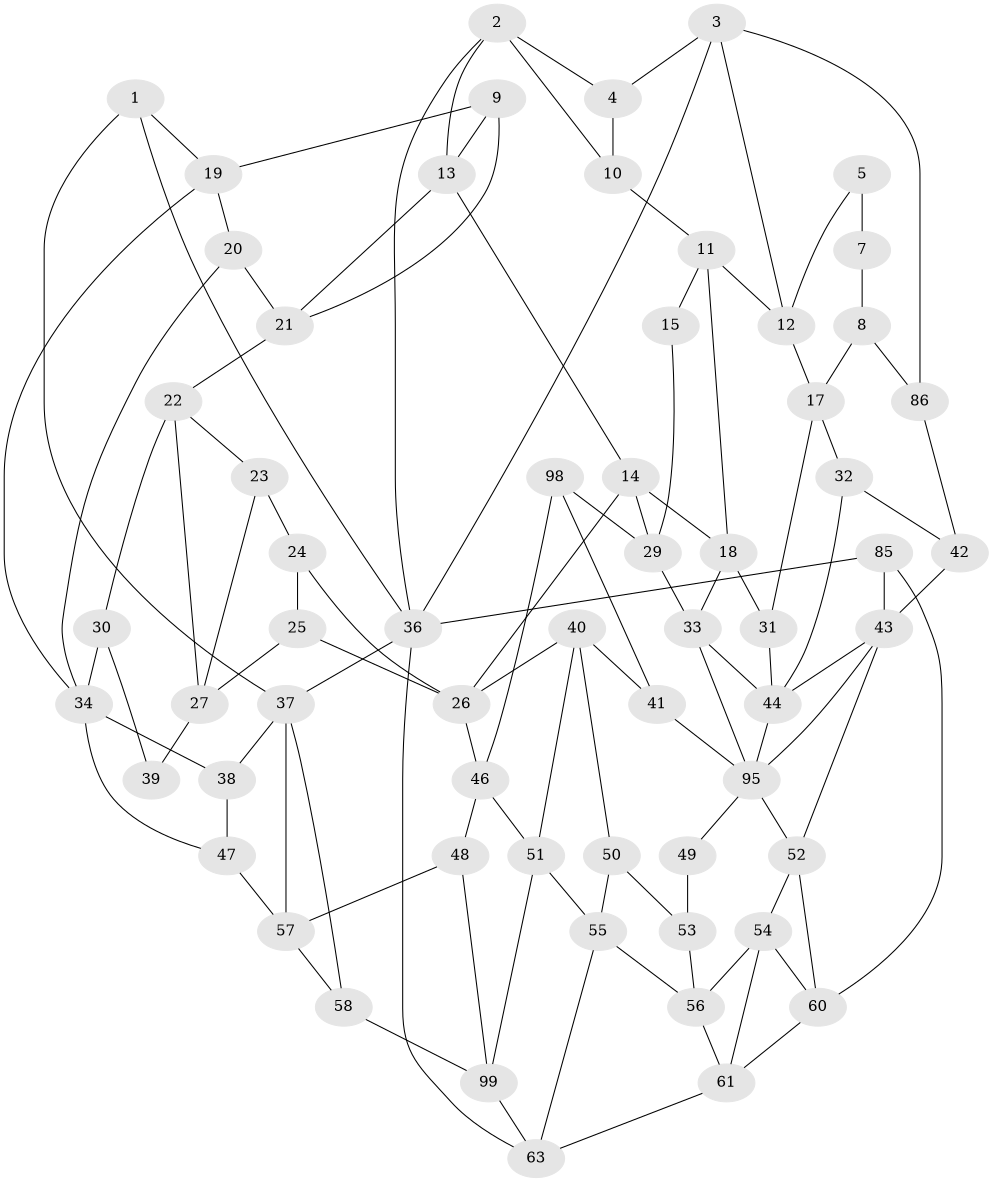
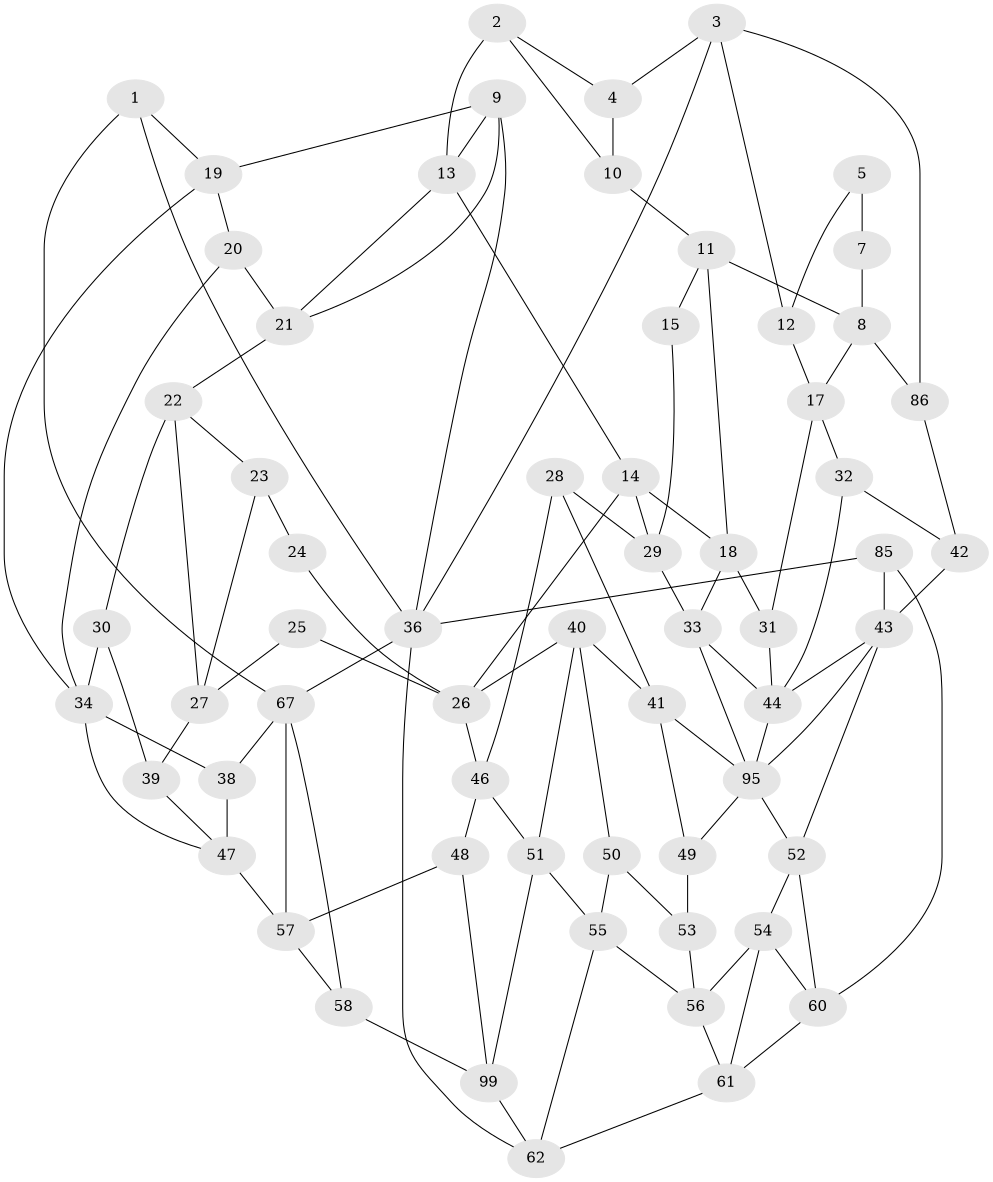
edge "11" -- "12": now "11" -- "8"
edge "2" -- "36": now "9" -- "36"
node "98": label "98" -> "28"
edge "24" -- "25": removed
node "37": label "37" -> "67"
edge "41" -- "49": added
edge "39" -- "47": added
node "63": label "63" -> "62"
